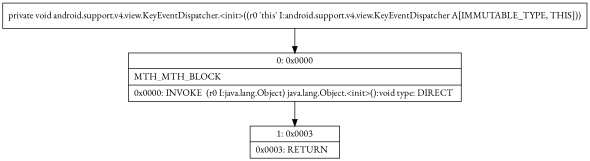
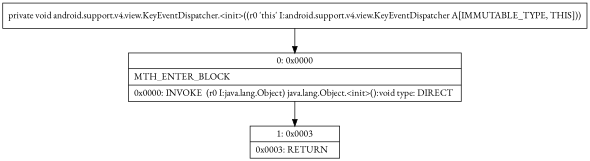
node "0: 0x0000": text "MTH_MTH_BLOCK" -> "MTH_ENTER_BLOCK"
